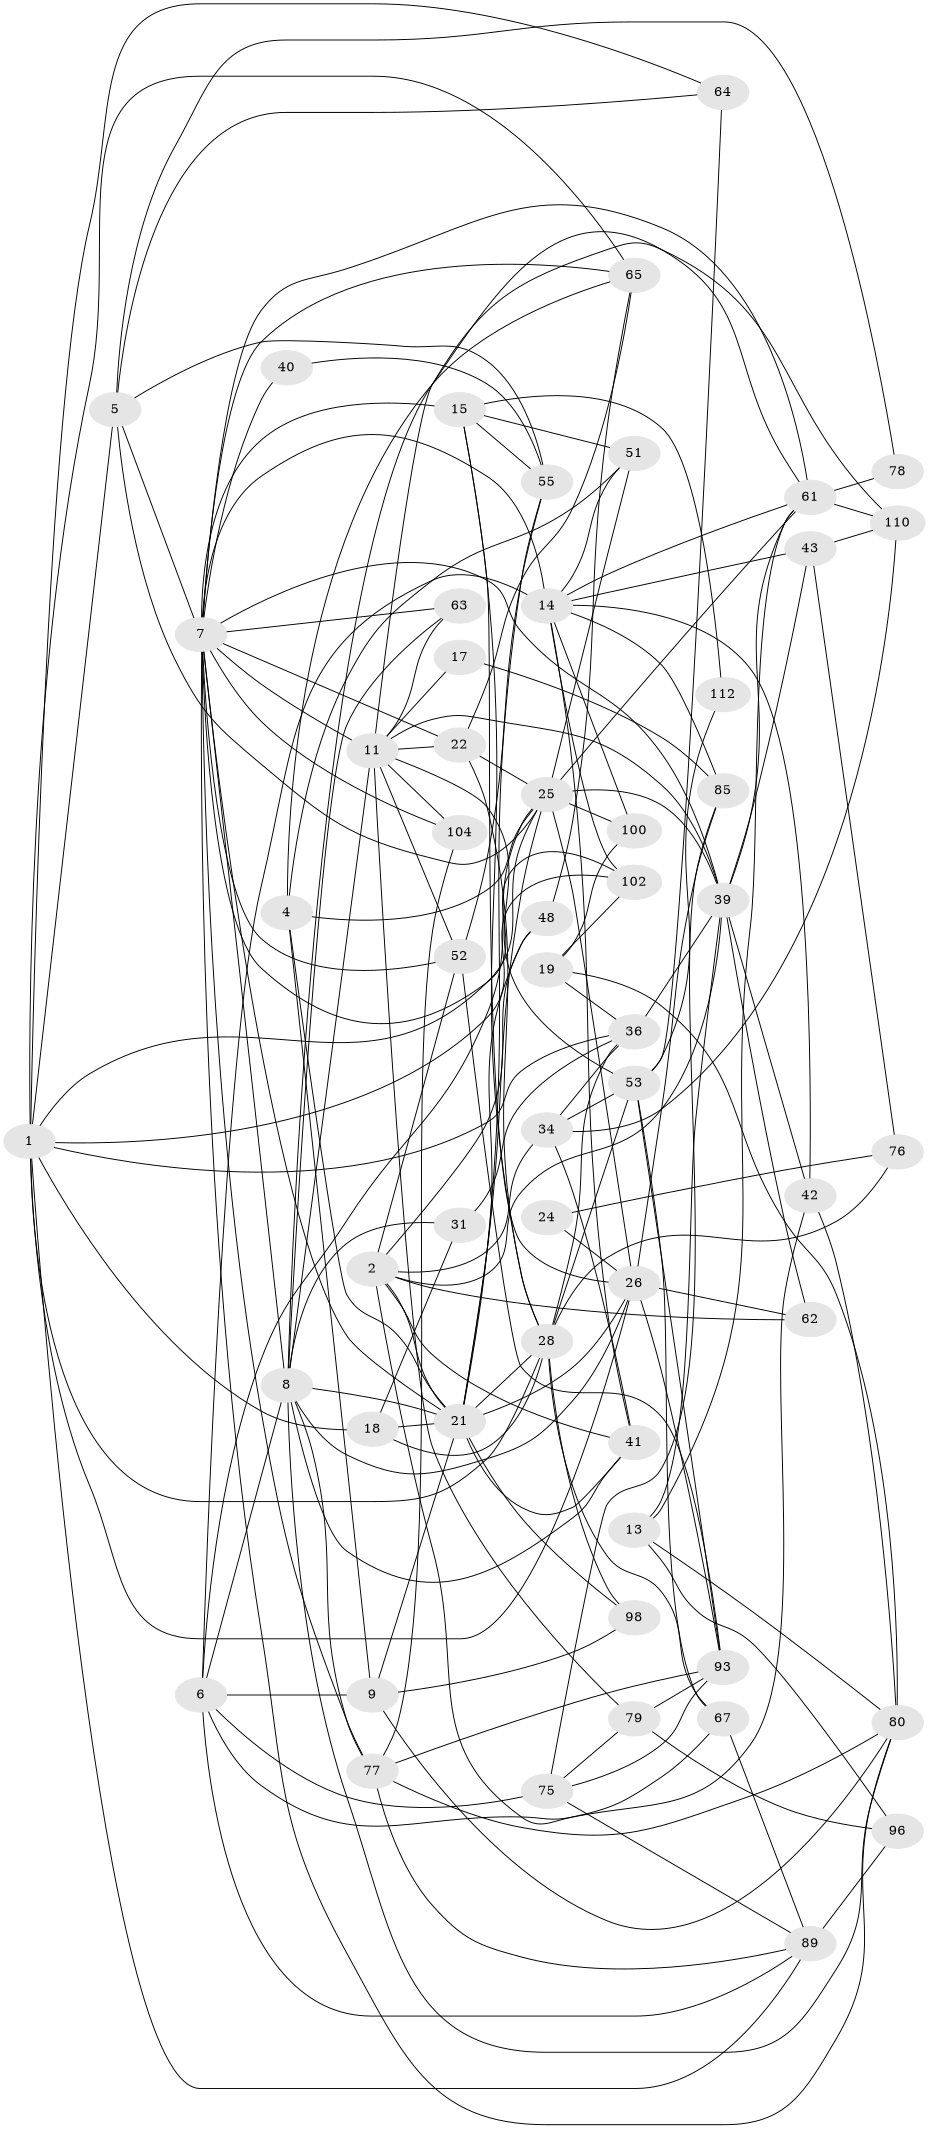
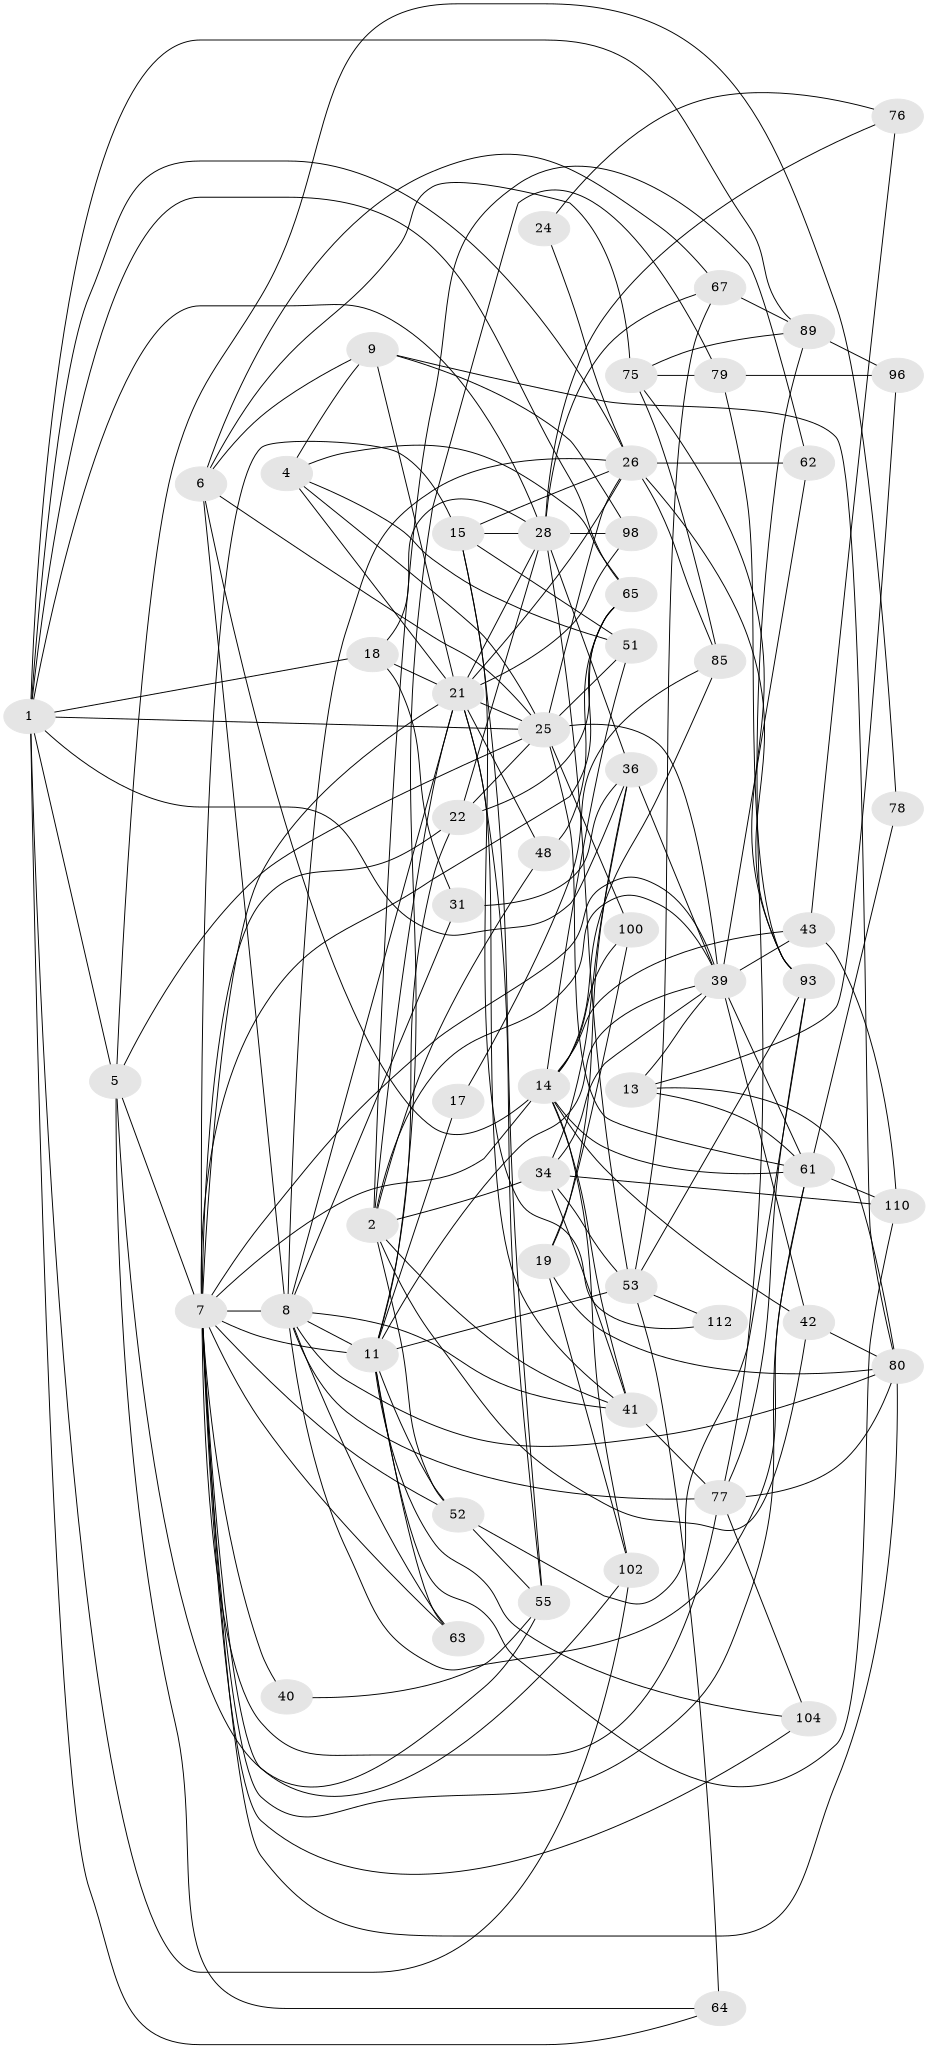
edge "39" -- "34": added
edge "41" -- "77": added
edge "6" -- "89": removed
